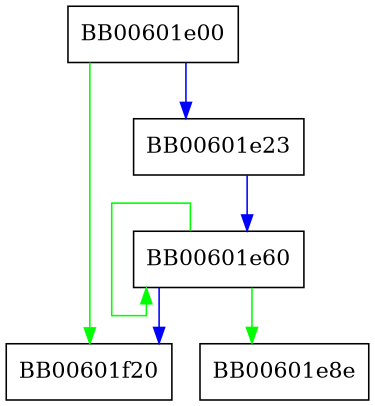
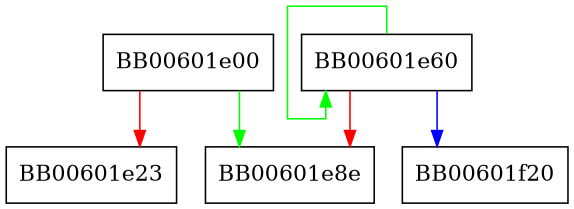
edge "BB00601e00" -> "BB00601e23": color blue -> red
edge "BB00601e00" -> "BB00601f20": now "BB00601e00" -> "BB00601e8e"
edge "BB00601e23" -> "BB00601e60": removed
edge "BB00601e60" -> "BB00601e8e": color green -> red
